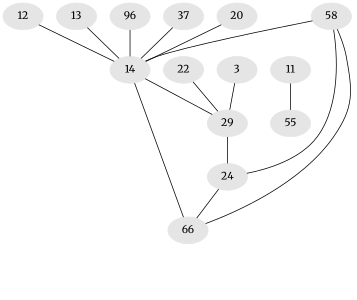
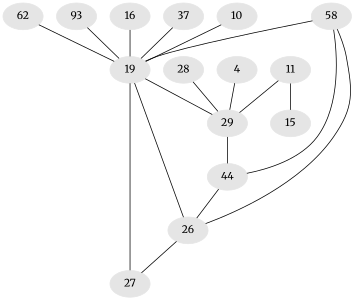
node "12": label "12" -> "62"
node "13": label "13" -> "93"
node "96": label "96" -> "16"
node "20": label "20" -> "10"
node "14": label "14" -> "19"
node "22": label "22" -> "28"
node "3": label "3" -> "4"
edge "11" -- "29": added
node "55": label "55" -> "15"
node "24": label "24" -> "44"
node "66": label "66" -> "26"
node "27": added
